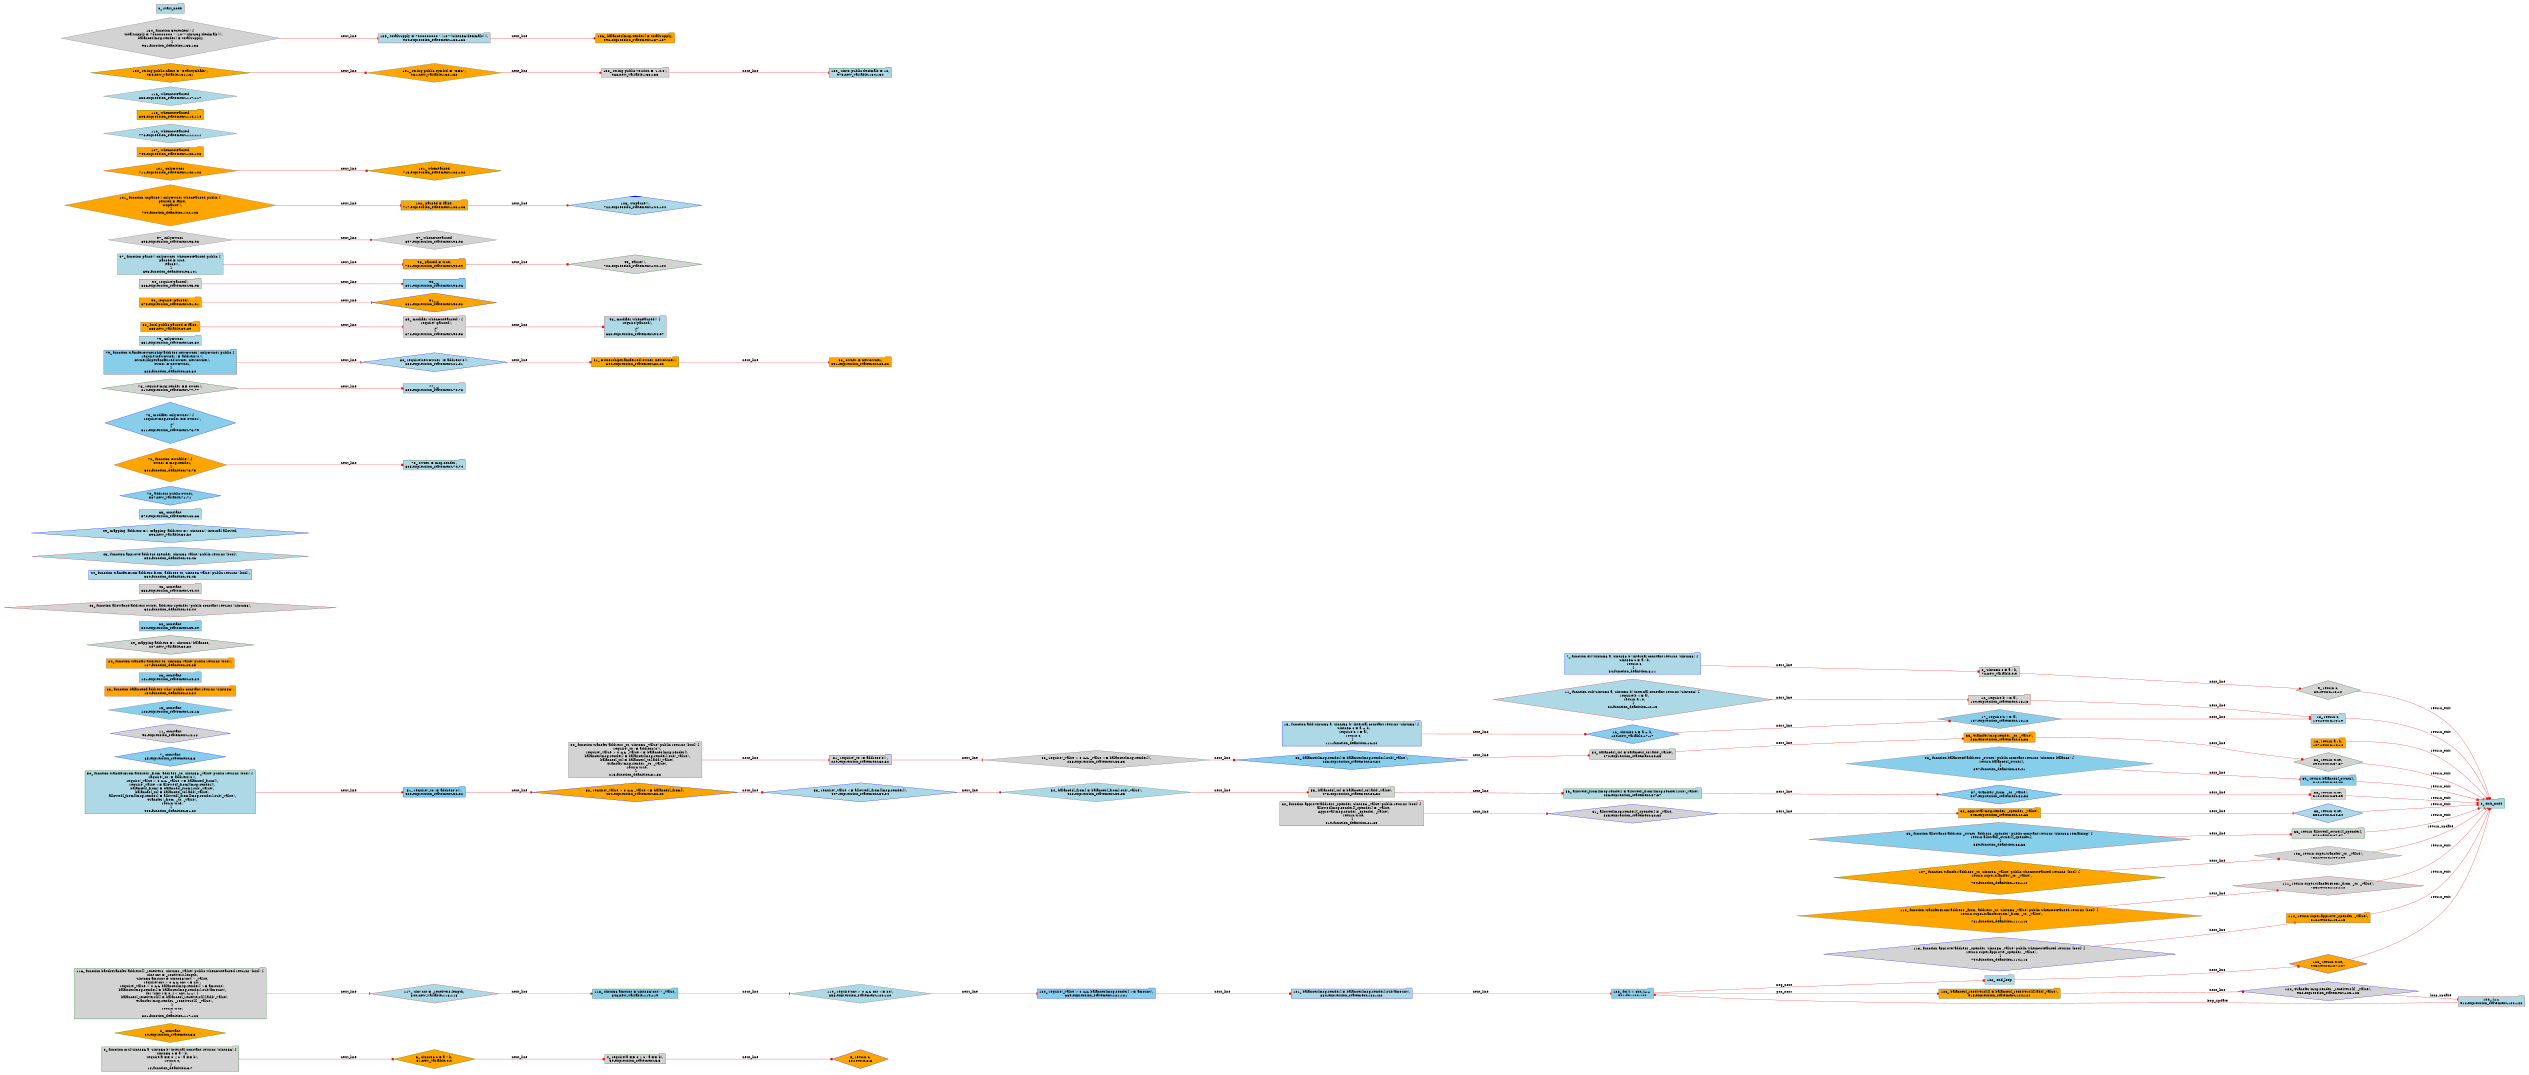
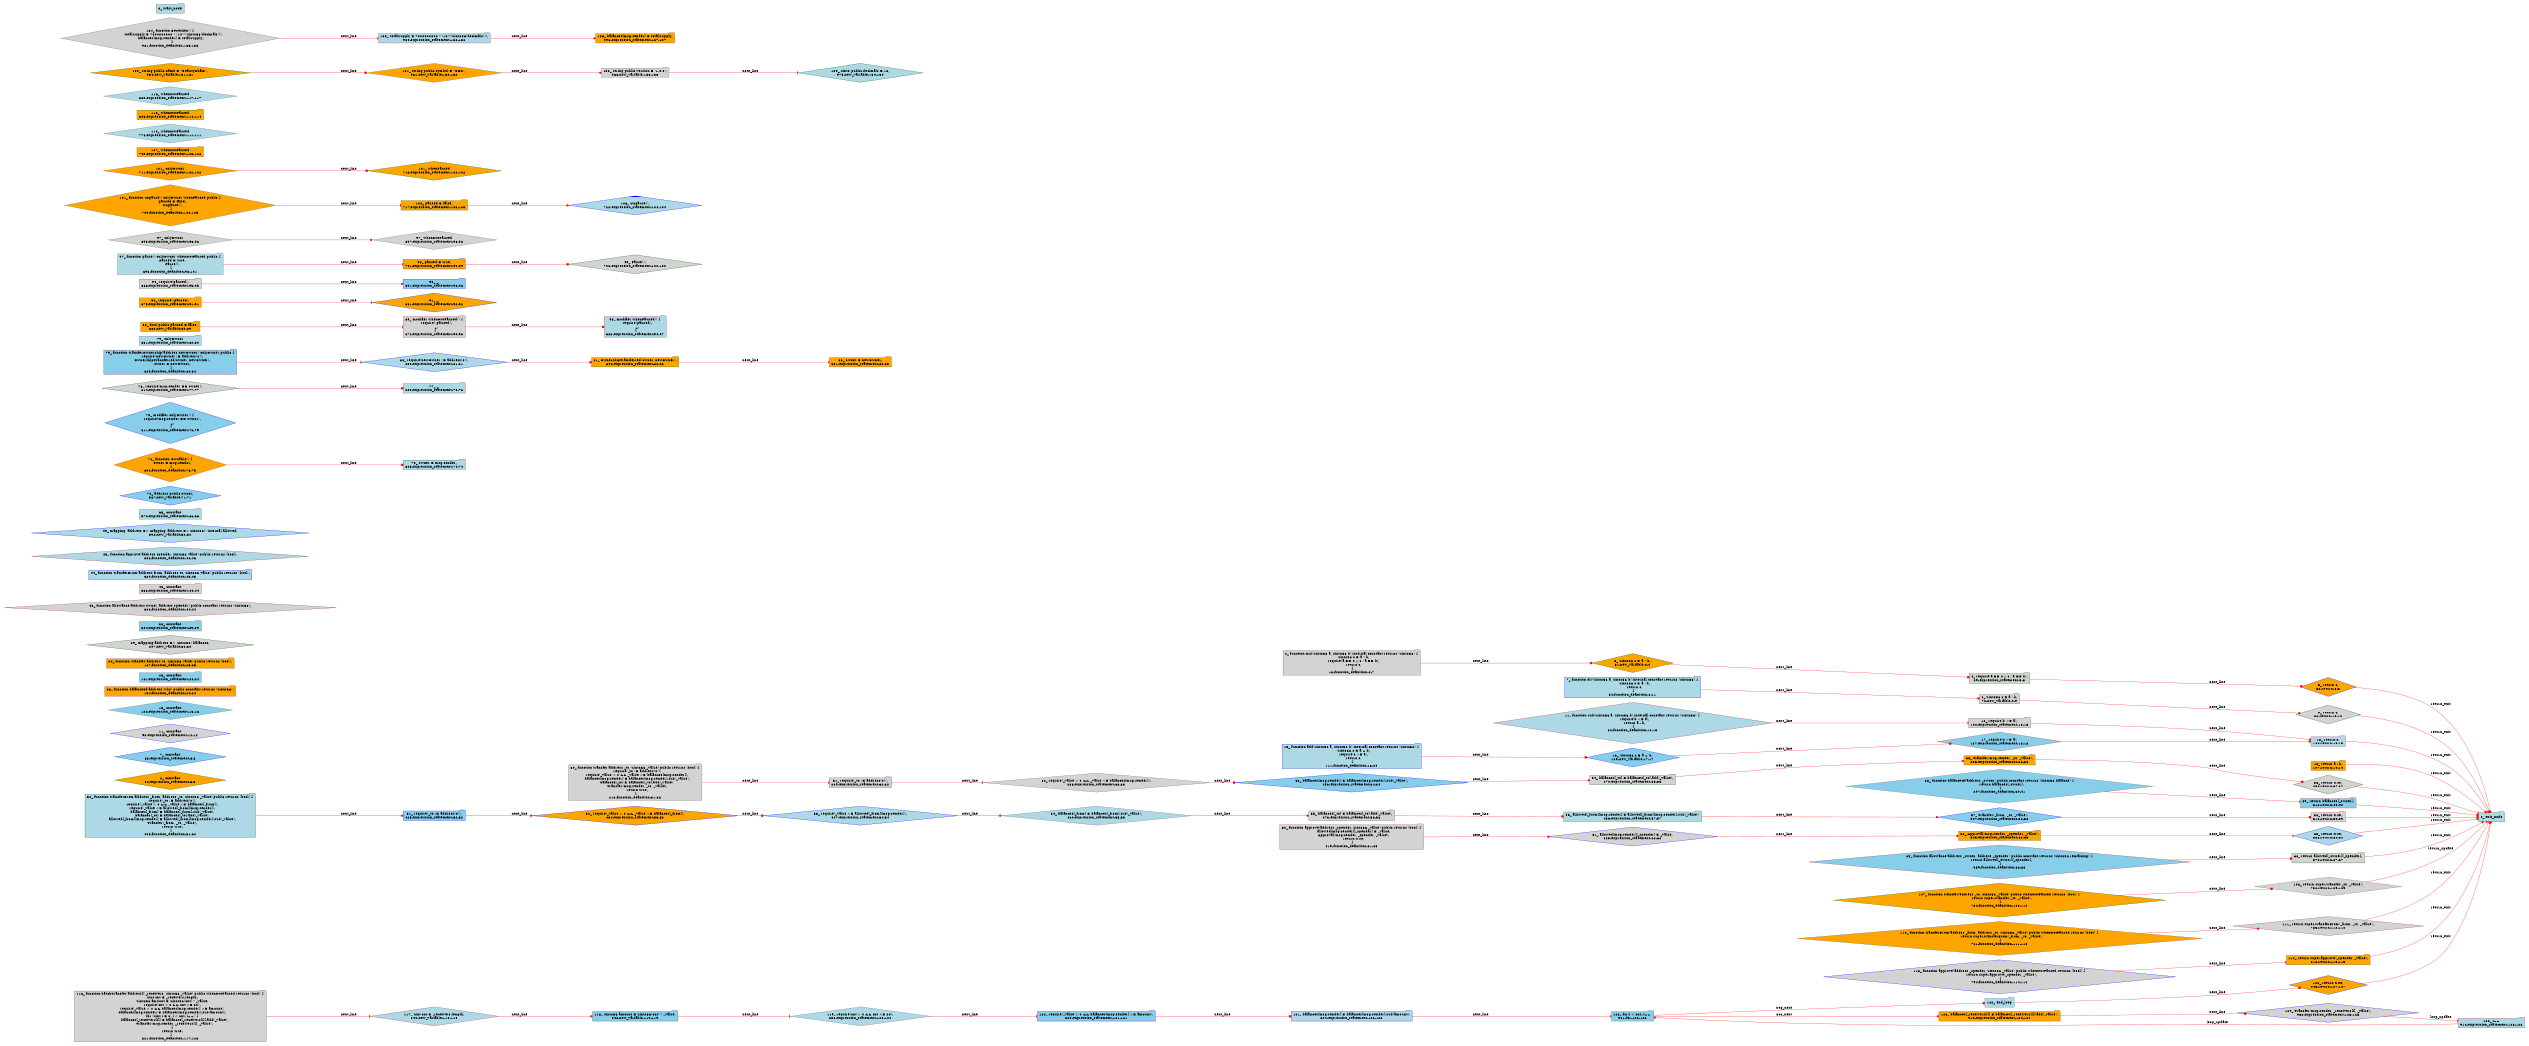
node "133_ uint8 public decimals = 18; 975-new_variable-134-134": shape folder -> diamond
edge "5_ return c; 52-return-6-6" -> "0_ exit_node": added, label "return_exit"
